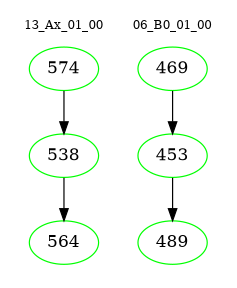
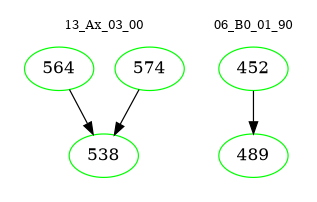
cluster "13_Ax_01_00": label "13_Ax_01_00" -> "13_Ax_03_00"
cluster "06_B0_01_00": label "06_B0_01_00" -> "06_B0_01_90"
node "469": removed
node "453": label "453" -> "452"
edge "538" -> "564": reversed
